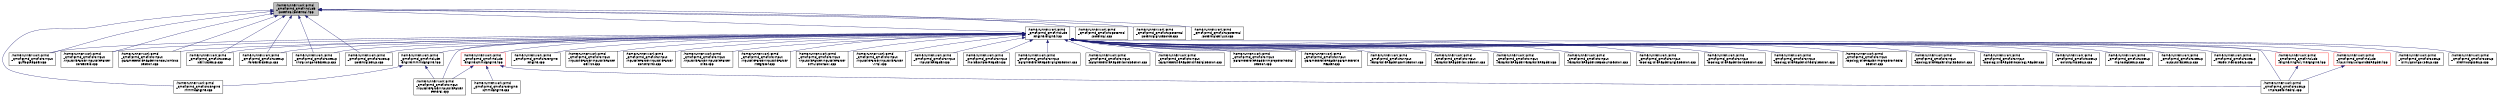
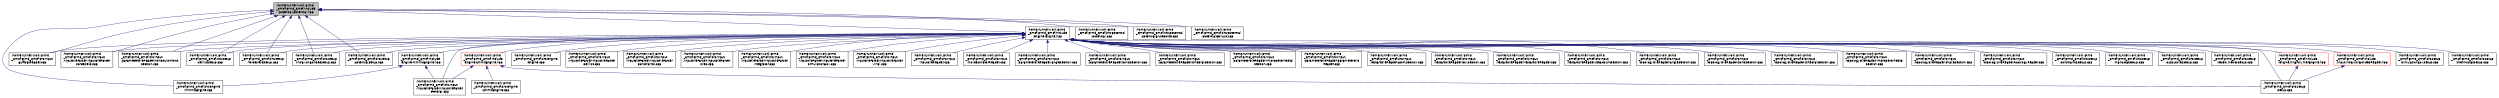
node "/home/runner/work/pimd _qmcf/pimd_qmcf/src/setup /improperDihedral.cpp": label "/home/runner/work/pimd _qmcf/pimd_qmcf/src/setup /improperDihedral.cpp" -> "/home/runner/work/pimd _qmcf/pimd_qmcf/src/setup /setup.cpp"
